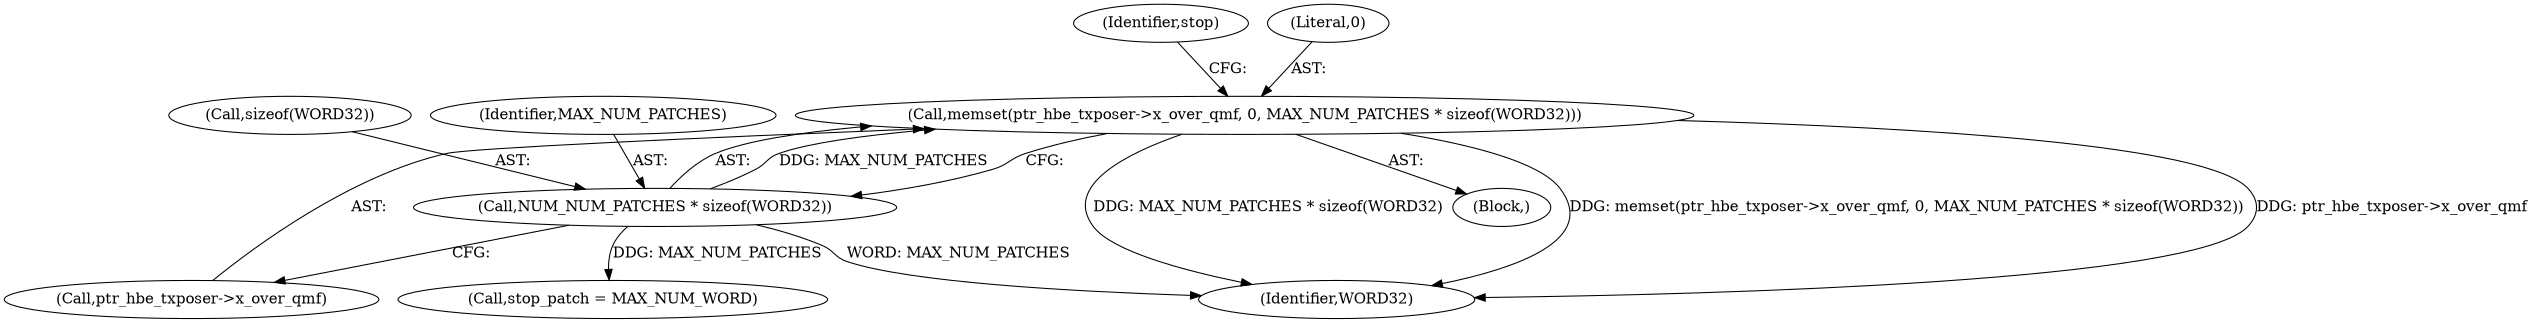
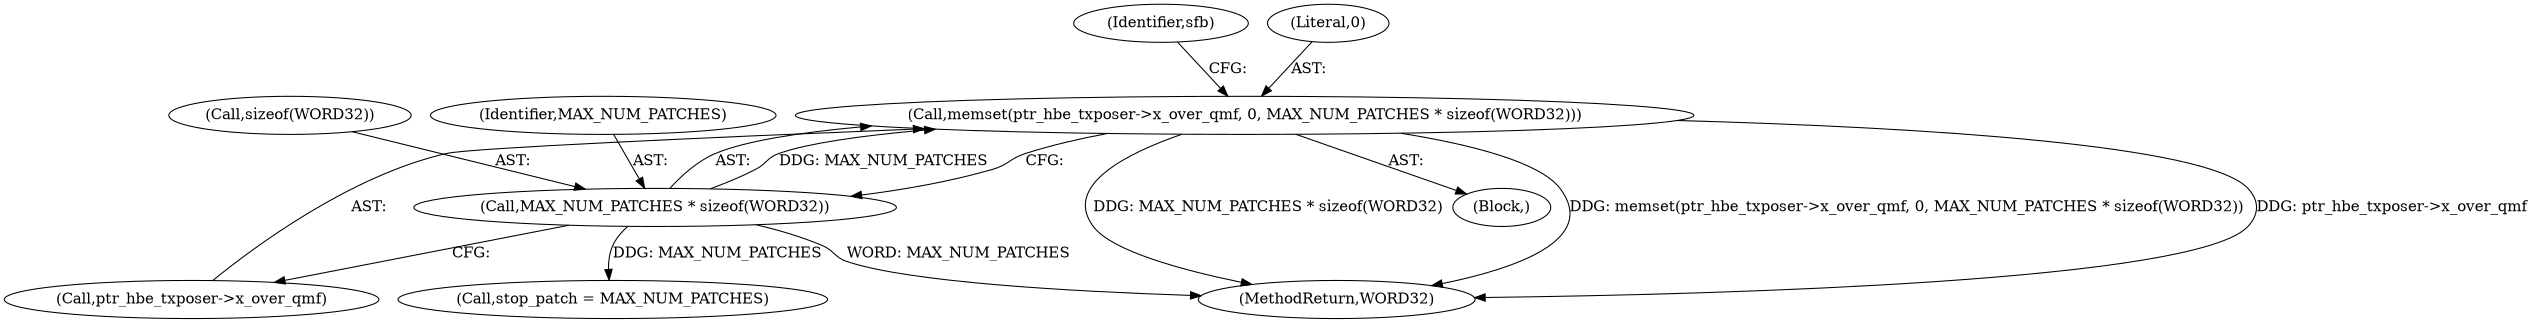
node "(Identifier,stop)": label "(Identifier,stop)" -> "(Identifier,sfb)"
node "(Call,NUM_NUM_PATCHES * sizeof(WORD32))": label "(Call,NUM_NUM_PATCHES * sizeof(WORD32))" -> "(Call,MAX_NUM_PATCHES * sizeof(WORD32))"
node "(Call,stop_patch = MAX_NUM_WORD)": label "(Call,stop_patch = MAX_NUM_WORD)" -> "(Call,stop_patch = MAX_NUM_PATCHES)"
node "(Identifier,WORD32)": label "(Identifier,WORD32)" -> "(MethodReturn,WORD32)"
